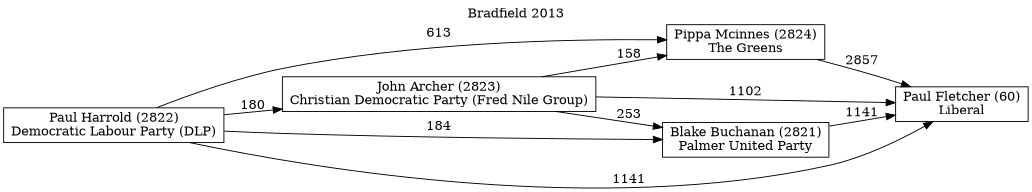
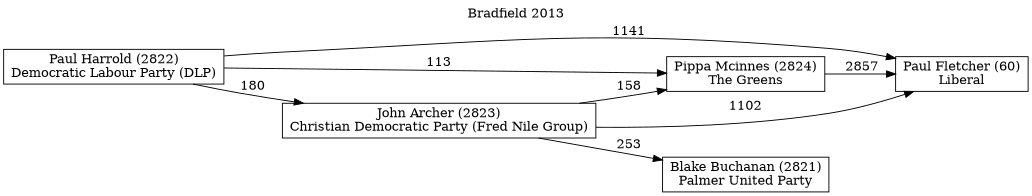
edge "Paul Harrold (2822) Democratic Labour Party (DLP)" -> "Pippa Mcinnes (2824) The Greens": label "613" -> "113"
edge "Blake Buchanan (2821) Palmer United Party" -> "Paul Fletcher (60) Liberal": removed, label "1141"
edge "Paul Harrold (2822) Democratic Labour Party (DLP)" -> "Blake Buchanan (2821) Palmer United Party": removed, label "184"
